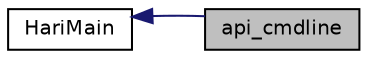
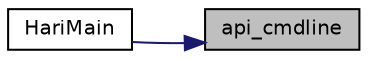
edge "api_cmdline" -> "HariMain": reversed
